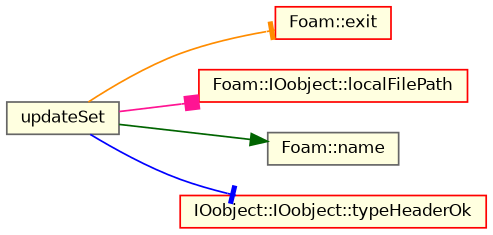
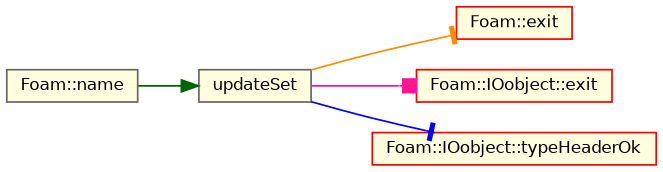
node "Foam::IOobject::localFilePath": label "Foam::IOobject::localFilePath" -> "Foam::IOobject::exit"
edge "updateSet" -> "Foam::name": reversed
node "IOobject::IOobject::typeHeaderOk": label "IOobject::IOobject::typeHeaderOk" -> "Foam::IOobject::typeHeaderOk"
